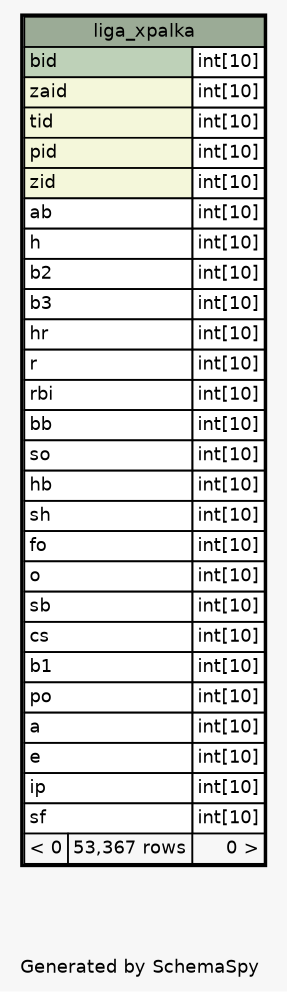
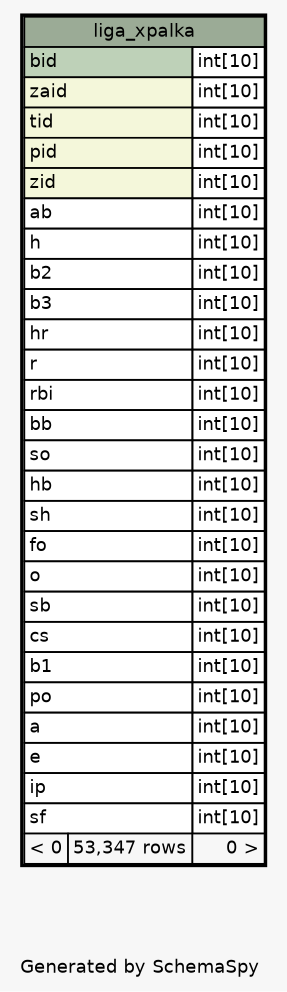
node "liga_xpalka": text "53,367 rows" -> "53,347 rows"
